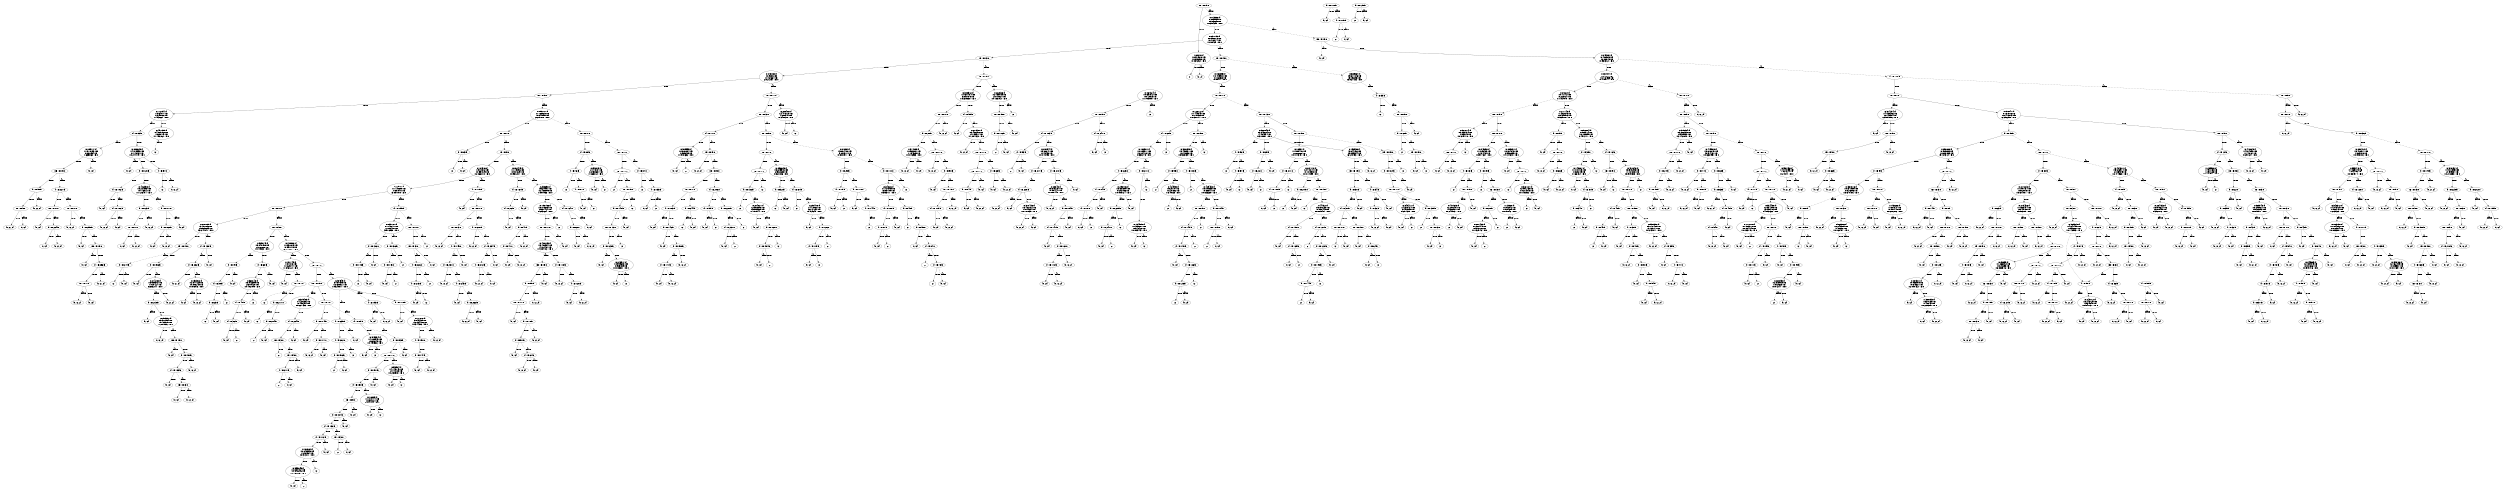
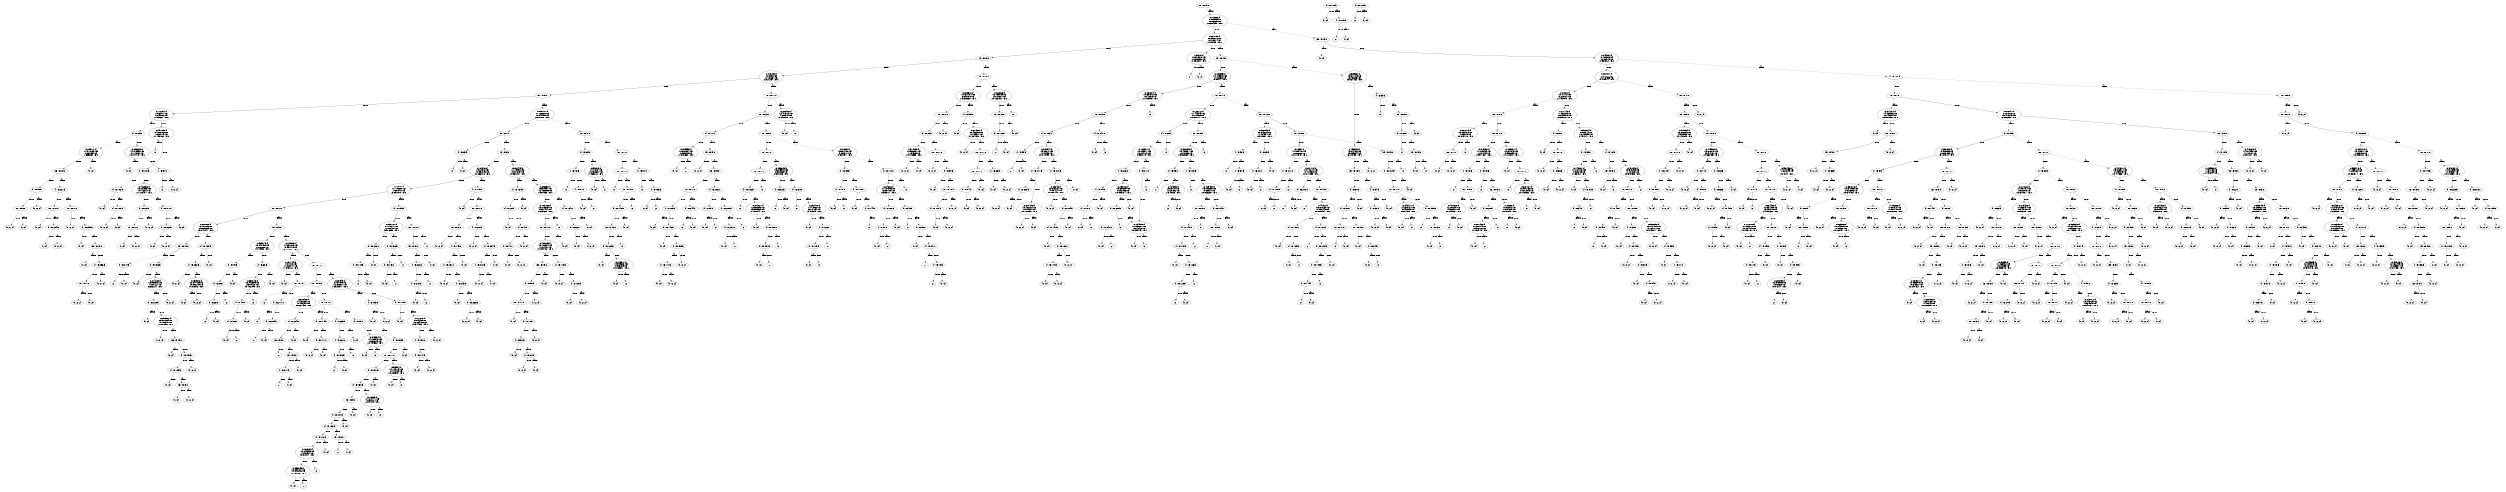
edge "vE <= -9.0" -> "1.62218*d +0.372518*vE +0.838928*vF -0.037252 <= 0": now "-0.031193*d +0.386072*vE -0.218274*vF -1.088425 <= 0" -> "1.62218*d +0.372518*vE +0.838928*vF -0.037252 <= 0"
edge "-0.032855*d +0.405908*vE -0.160538*vF -0.85444 <= 0" -> "-0.067324*d +0.607542*vE -0.042513*vF +1.793095 <= 0": added, label "True"
edge "-0.308512*d +4.527454*vE -3.887575*vF +8.329568 <= 0" -> "d <= 55.5": label "True" -> "False"
edge "-0.368849*d +5.248224*vE -4.464334*vF -0.318881 <= 0" -> "0.192936*d -3.644736*vE +3.235944*vF -6.120753 <= 0": now "-0.369564*d +5.611846*vE -5.092053*vF +3.027432 <= 0" -> "0.192936*d -3.644736*vE +3.235944*vF -6.120753 <= 0"
edge "-0.475528*d +3.616019*vE -3.794731*vF +0.632455 <= 0" -> "d <= 74.0": label "True" -> "False"
edge "-0.228629*d +4.019953*vE -0.715231*vF +0.244149 <= 0" -> "d <= 120.5": now "-0.451835*d +4.329762*vE -1.660719*vF +1.756162 <= 0" -> "d <= 120.5"
edge "-0.082475*d +1.19096*vE -0.904229*vF +0.930207 <= 0" -> "d <= 167.5": label "True" -> "False"
edge "d <= 76.5" -> "d <= 81.0": label "False" -> "True"
edge "d <= 228.5" -> "-0.310475*d +3.462734*vE -1.070394*vF +0.107039 <= 0": now "d <= 217.5" -> "-0.310475*d +3.462734*vE -1.070394*vF +0.107039 <= 0"
edge "0.233698*d -3.327991*vE +2.455595*vF -1.891966 <= 0" -> "d <= 164.0": label "True" -> "False"
edge "d <= 229.5" -> "d <= 241.0": now "d <= 229.5" -> "-0.134509*d +1.335087*vE -0.673416*vF +0.083443 <= 0"
edge "d <= 26.5" -> "d <= 47.5": label "False" -> "True"
edge "d <= 111.5" -> "d <= 135.5": added, label "False"
edge "d <= 158.0" -> "d <= 169.5": label "False" -> "True"
edge "d <= 39.5" -> "d <= 44.0": label "True" -> "False"
edge "vE <= 3.0" -> "d <= 98.0": now "vE <= 3.0" -> "d <= 59.5"
edge "0.257549*d -3.750038*vE +2.638511*vF +0.329814 <= 0" -> "d <= 235.5": now "-0.375483*d +4.428651*vE -2.438484*vF +0.221433 <= 0" -> "d <= 235.5"
